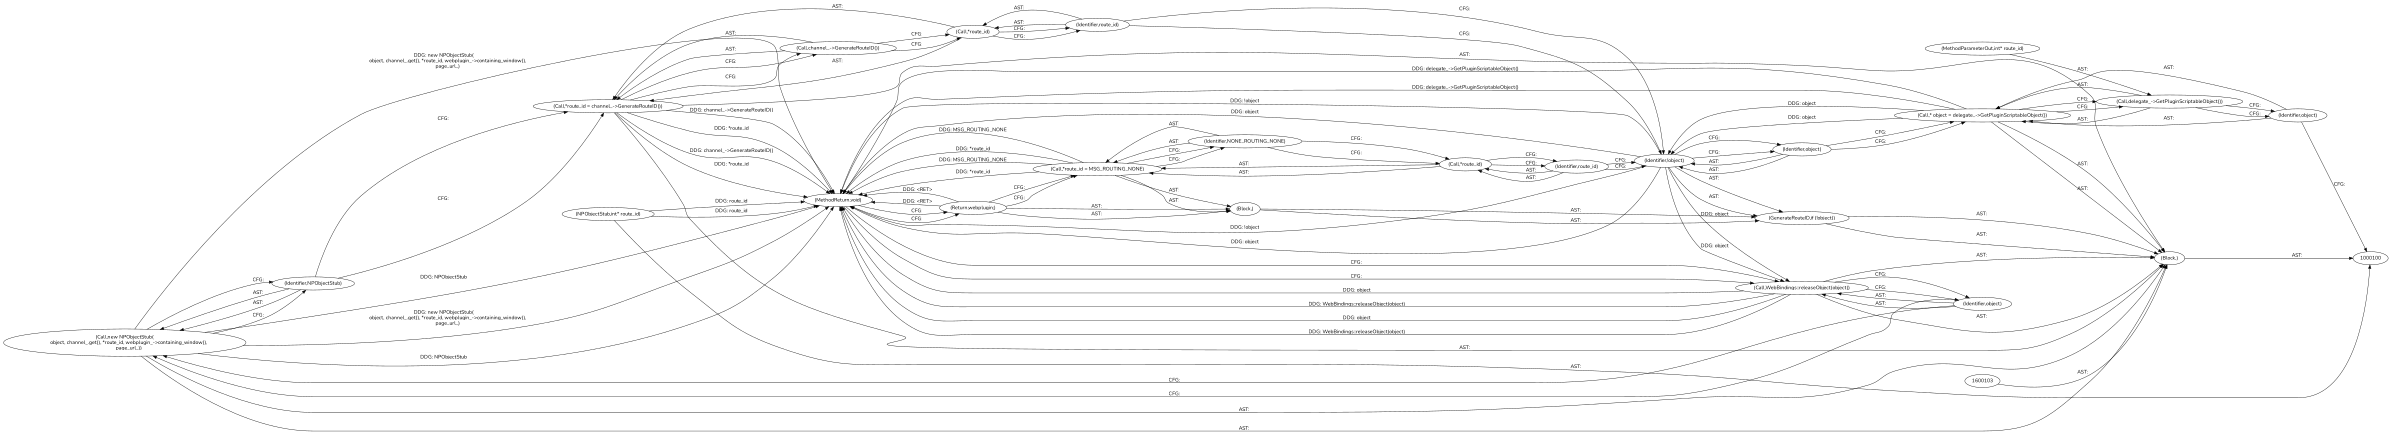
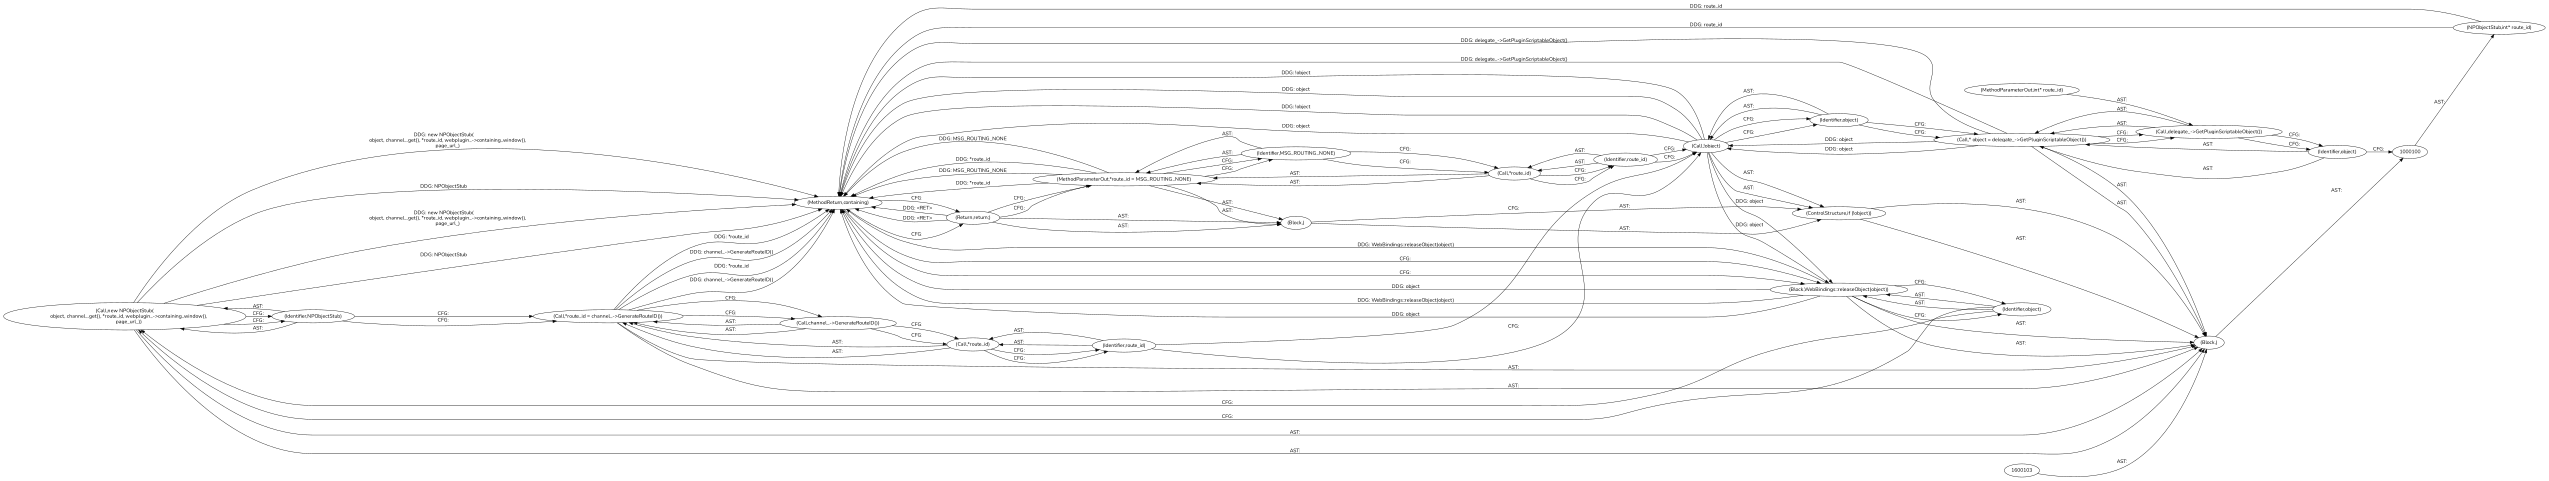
node "(Identifier,NONE_ROUTING_NONE)": label "(Identifier,NONE_ROUTING_NONE)" -> "(Identifier,MSG_ROUTING_NONE)"
node "(Identifier,!object)": label "(Identifier,!object)" -> "(Call,!object)"
node "(Call,*route_id = MSG_ROUTING_NONE)": label "(Call,*route_id = MSG_ROUTING_NONE)" -> "(MethodParameterOut,*route_id = MSG_ROUTING_NONE)"
node "(MethodReturn,void)": label "(MethodReturn,void)" -> "(MethodReturn,containing)"
node "(Return,webplugin;)": label "(Return,webplugin;)" -> "(Return,return;)"
node "(GenerateRouteID,if (!object))": label "(GenerateRouteID,if (!object))" -> "(ControlStructure,if (!object))"
node "(Call,WebBindings::releaseObject(object))": label "(Call,WebBindings::releaseObject(object))" -> "(Block,WebBindings::releaseObject(object))"
edge "(NPObjectStub,int* route_id)" -> "1000100": reversed
